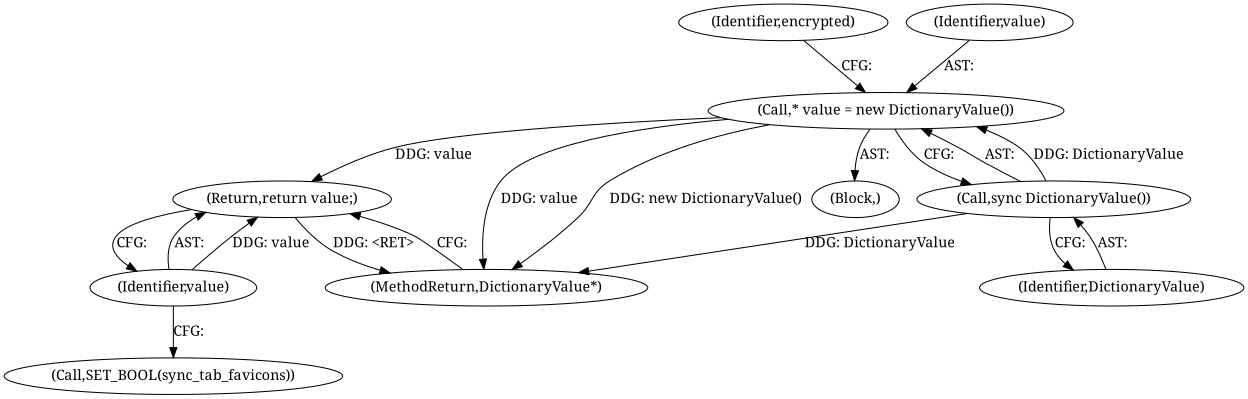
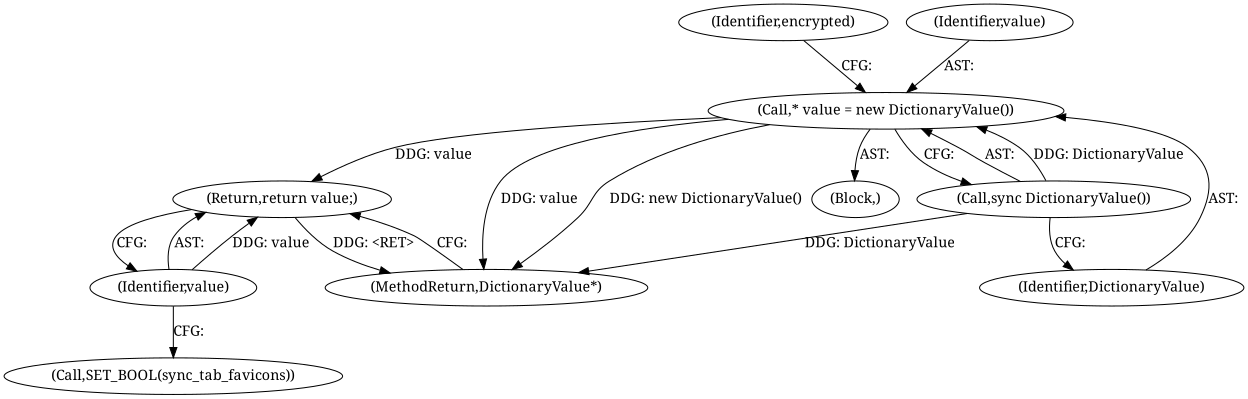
edge "(Identifier,DictionaryValue)" -> "(Call,sync DictionaryValue())": now "(Identifier,DictionaryValue)" -> "(Call,* value = new DictionaryValue())"
